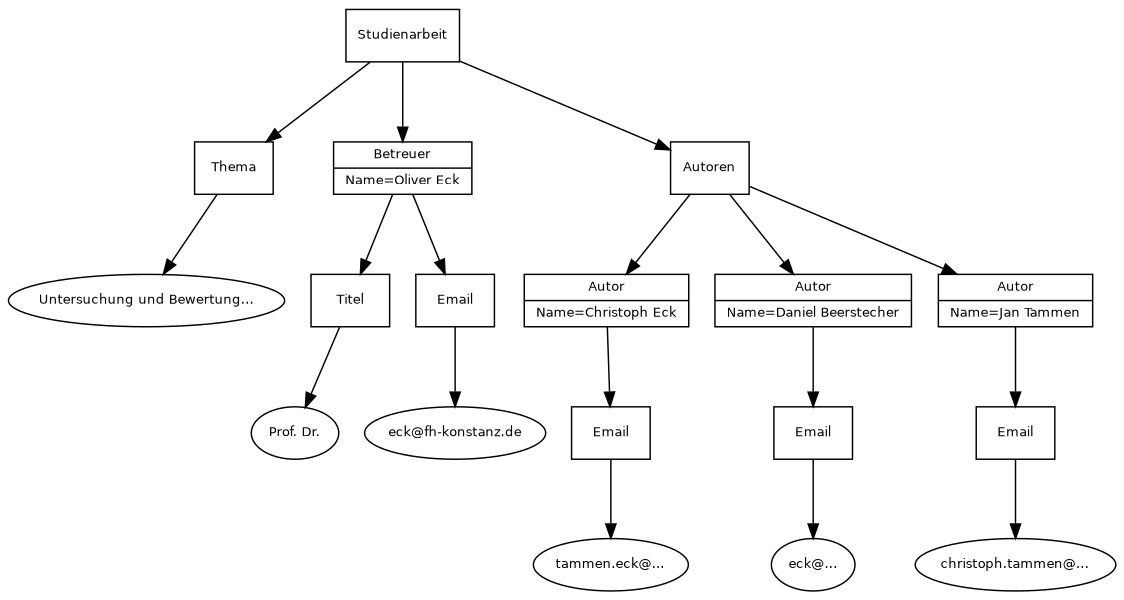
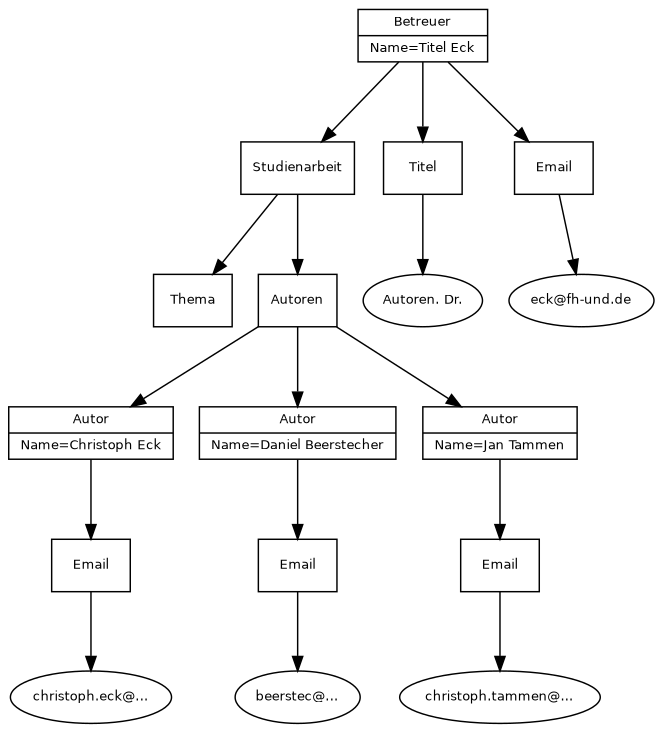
edge "Studienarbeit" -> "Betreuer": reversed
node "Betreuer": text "Name=Oliver Eck" -> "Name=Titel Eck"
node "Untersuchung und Bewertung...": removed
node "Prof. Dr.": label "Prof. Dr." -> "Autoren. Dr."
node "eck@fh-konstanz.de": label "eck@fh-konstanz.de" -> "eck@fh-und.de"
node "tammen.eck@...": label "tammen.eck@..." -> "christoph.eck@..."
node "eck@...": label "eck@..." -> "beerstec@..."
